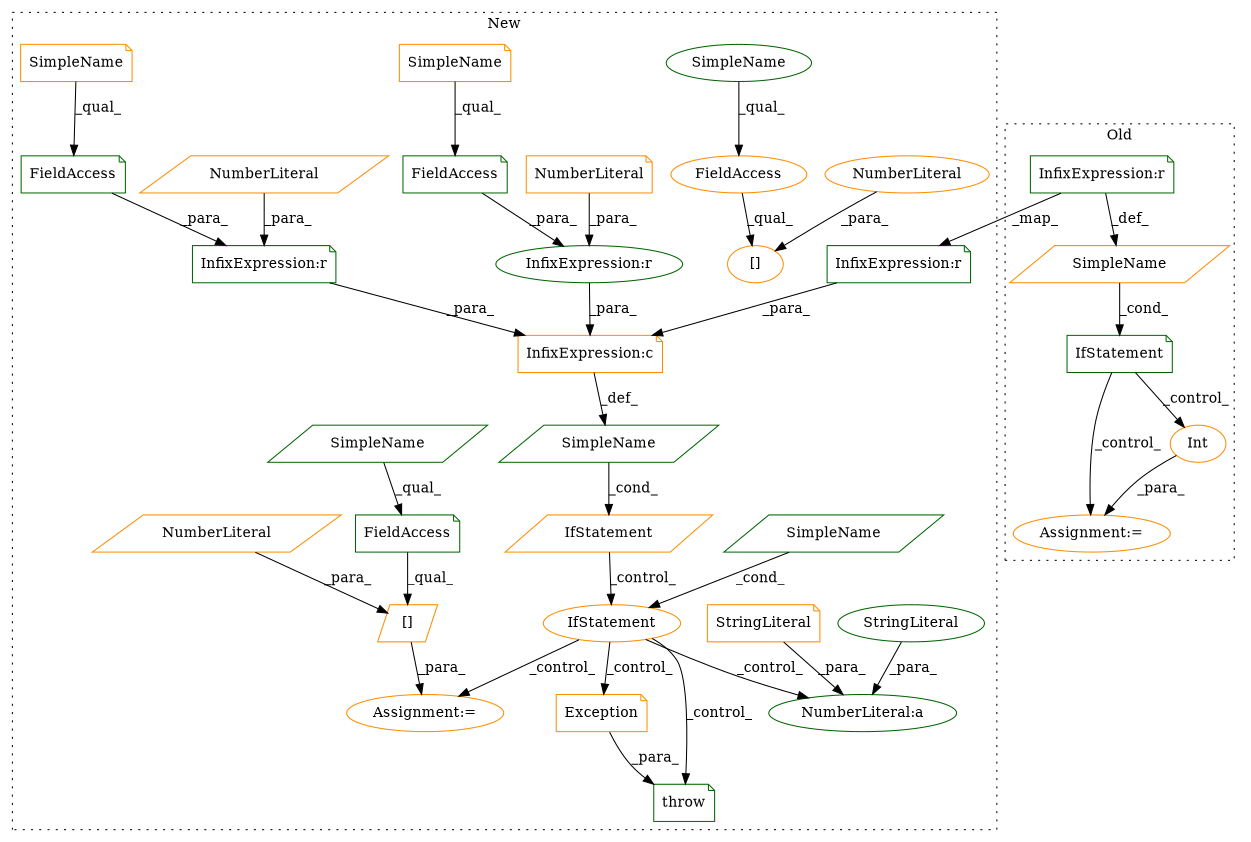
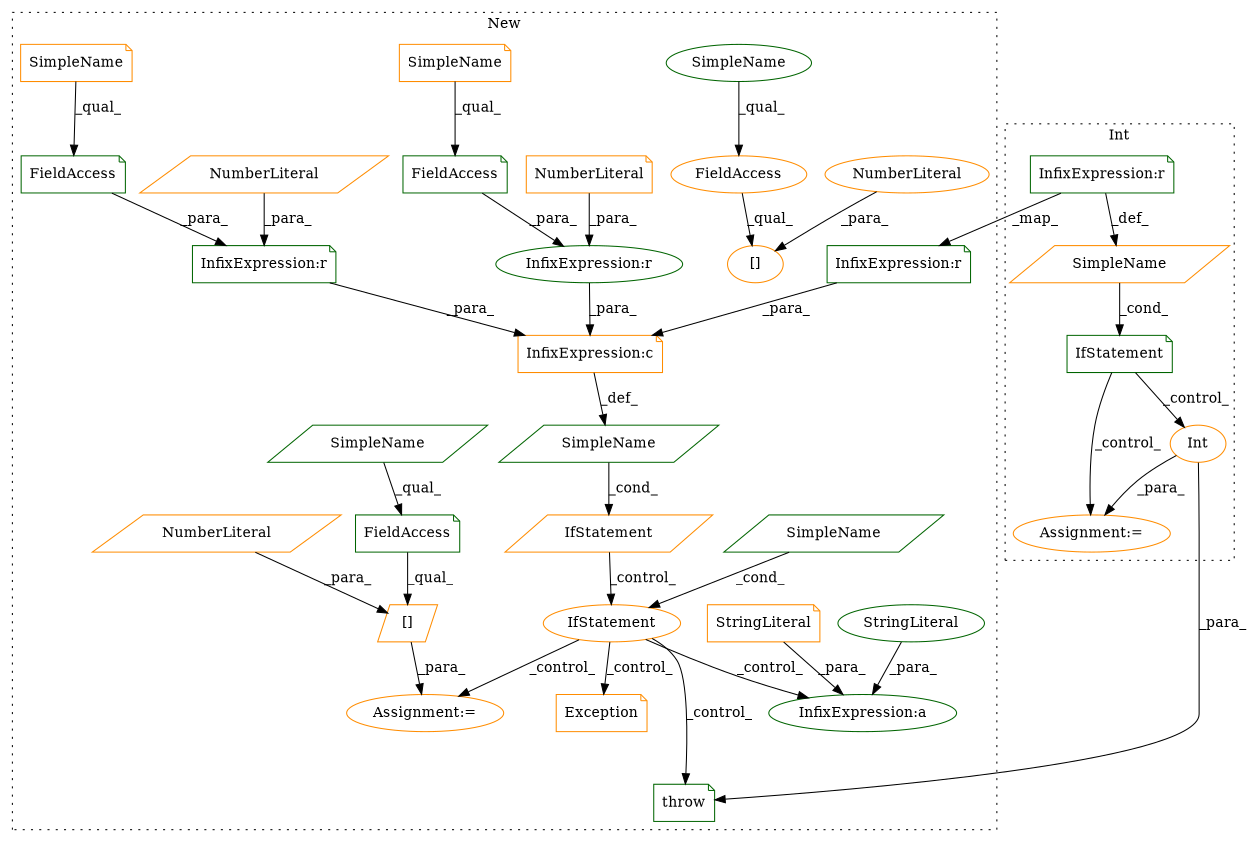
cluster "Old": label "Old" -> "Int"
node "NumberLiteral:a": label "NumberLiteral:a" -> "InfixExpression:a"
edge "Exception" -> "throw": now "Int" -> "throw"
